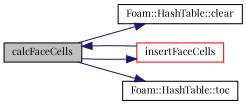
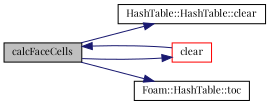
node "Foam::HashTable::clear": label "Foam::HashTable::clear" -> "HashTable::HashTable::clear"
node "insertFaceCells": label "insertFaceCells" -> "clear"
